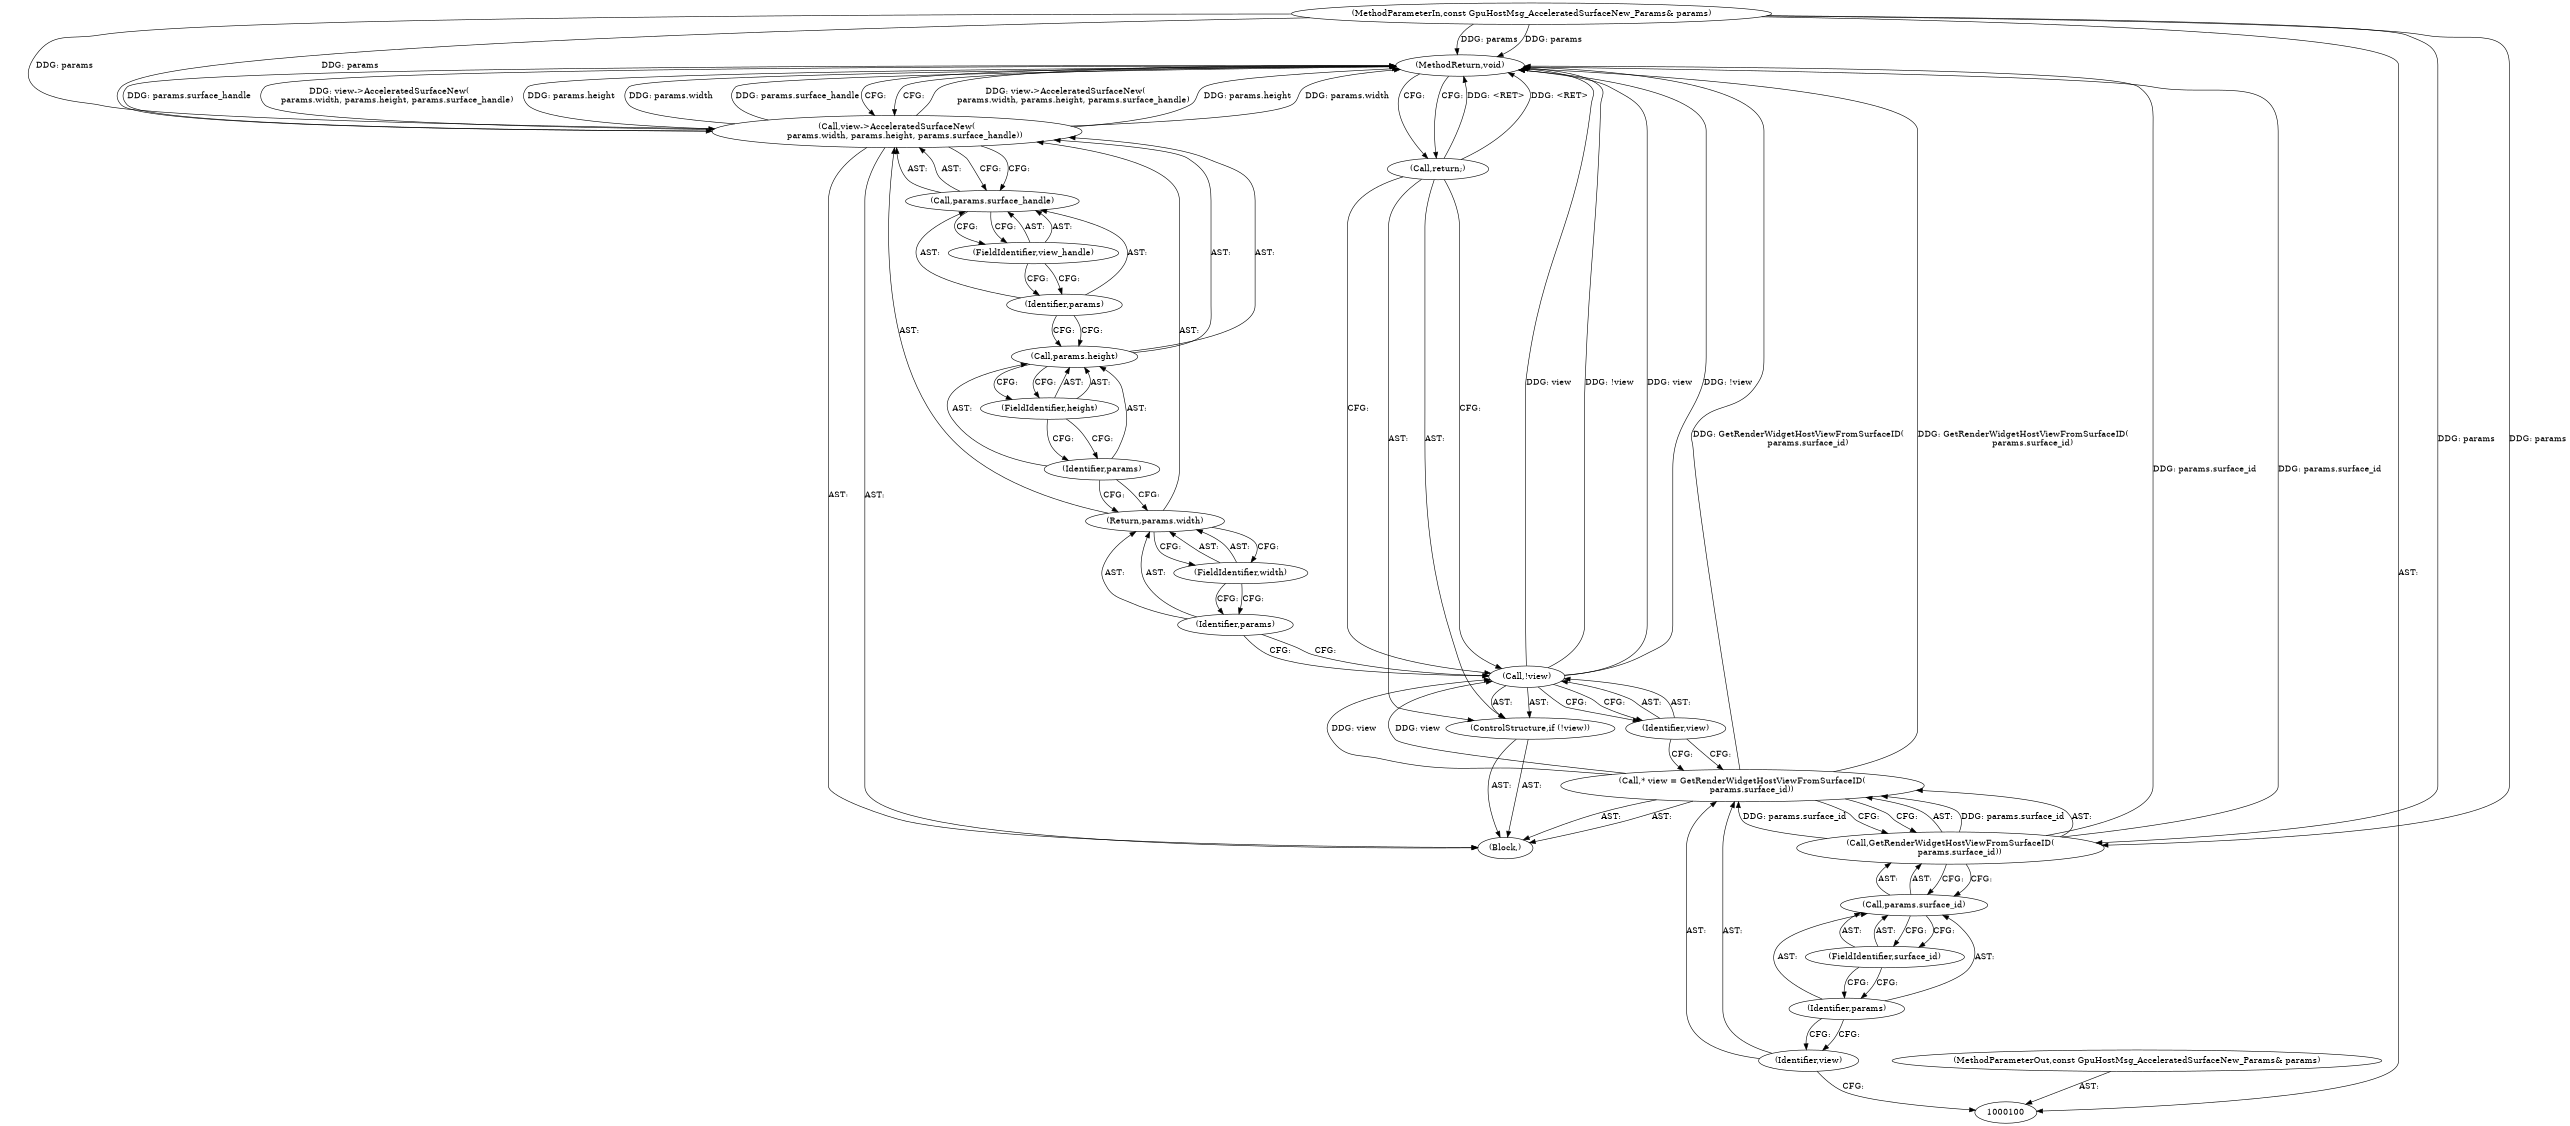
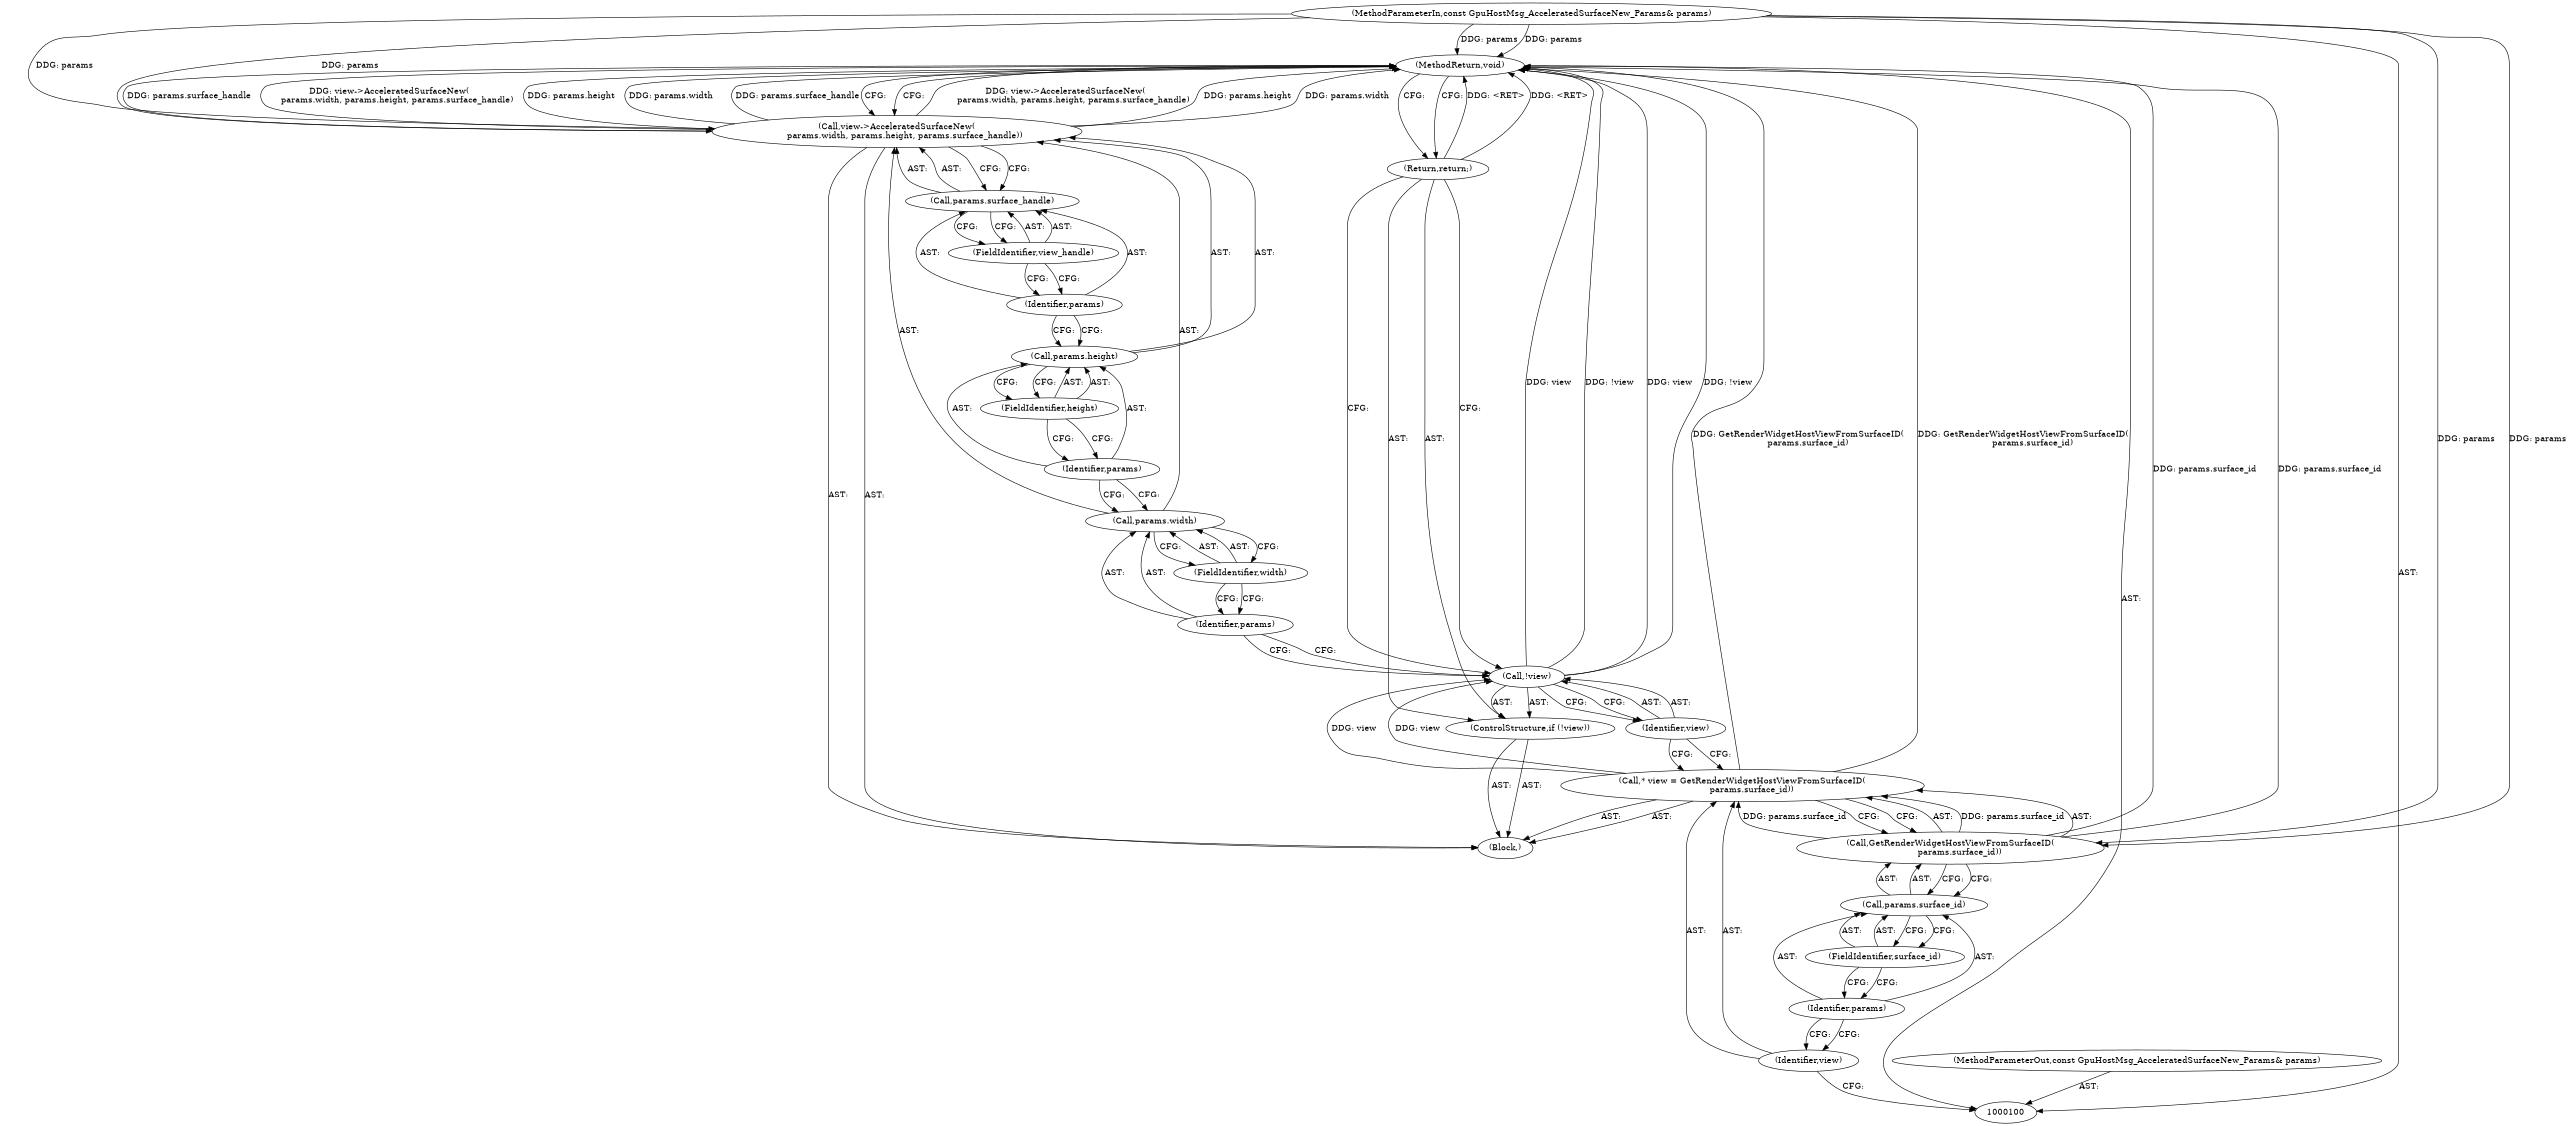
node "(Call,return;)": label "(Call,return;)" -> "(Return,return;)"
edge "(MethodReturn,void)" -> "1000100": added, label "AST:"
node "(Return,params.width)": label "(Return,params.width)" -> "(Call,params.width)"
